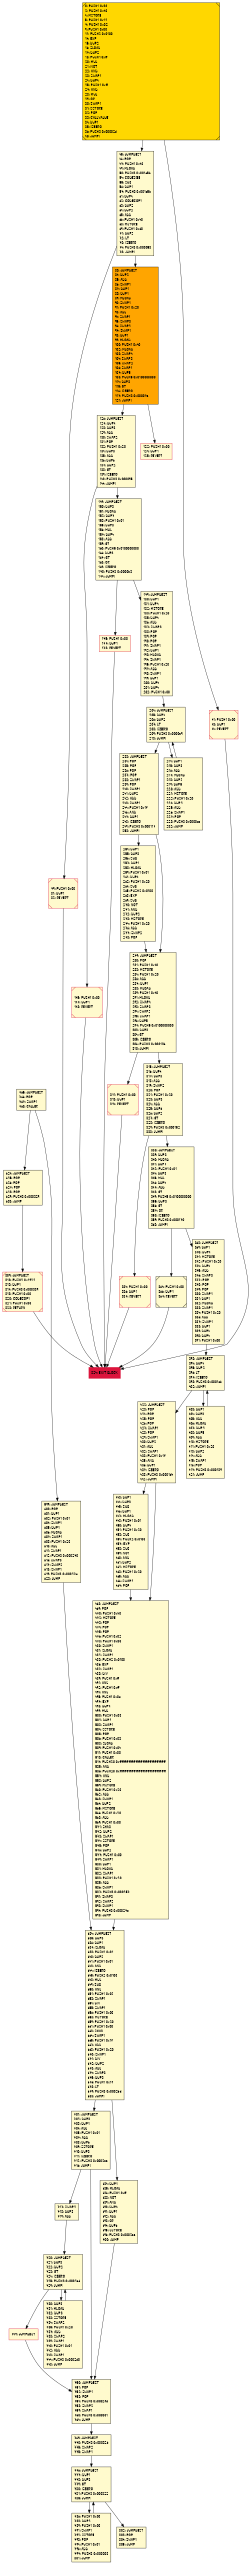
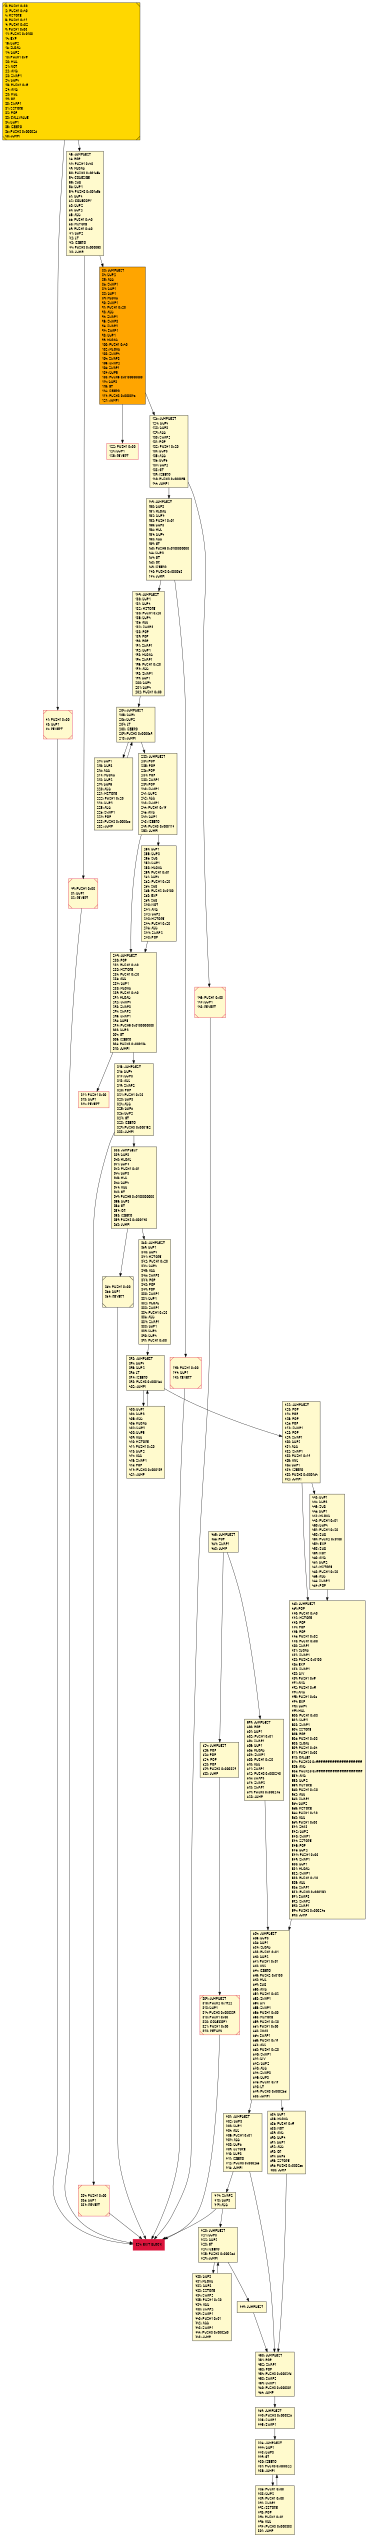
node "175: PUSH1 0x00 177: DUP1 178: REVERT": shape box -> Msquare
node "765: JUMPDEST 766: POP 767: SWAP1 768: CALLER": label "765: JUMPDEST 766: POP 767: SWAP1 768: CALLER" -> "765: JUMPDEST 766: POP 767: SWAP1 768: JUMP"
node "311: PUSH1 0x00 313: DUP1 314: REVERT": shape Msquare -> box
edge "311: PUSH1 0x00 313: DUP1 314: REVERT" -> "824: EXIT BLOCK": now "717: SWAP2 718: DUP3 719: ADD" -> "824: EXIT BLOCK"
node "749: JUMPDEST": color crimson -> black
node "802: JUMPDEST 803: POP 804: SWAP1 805: JUMP": removed
